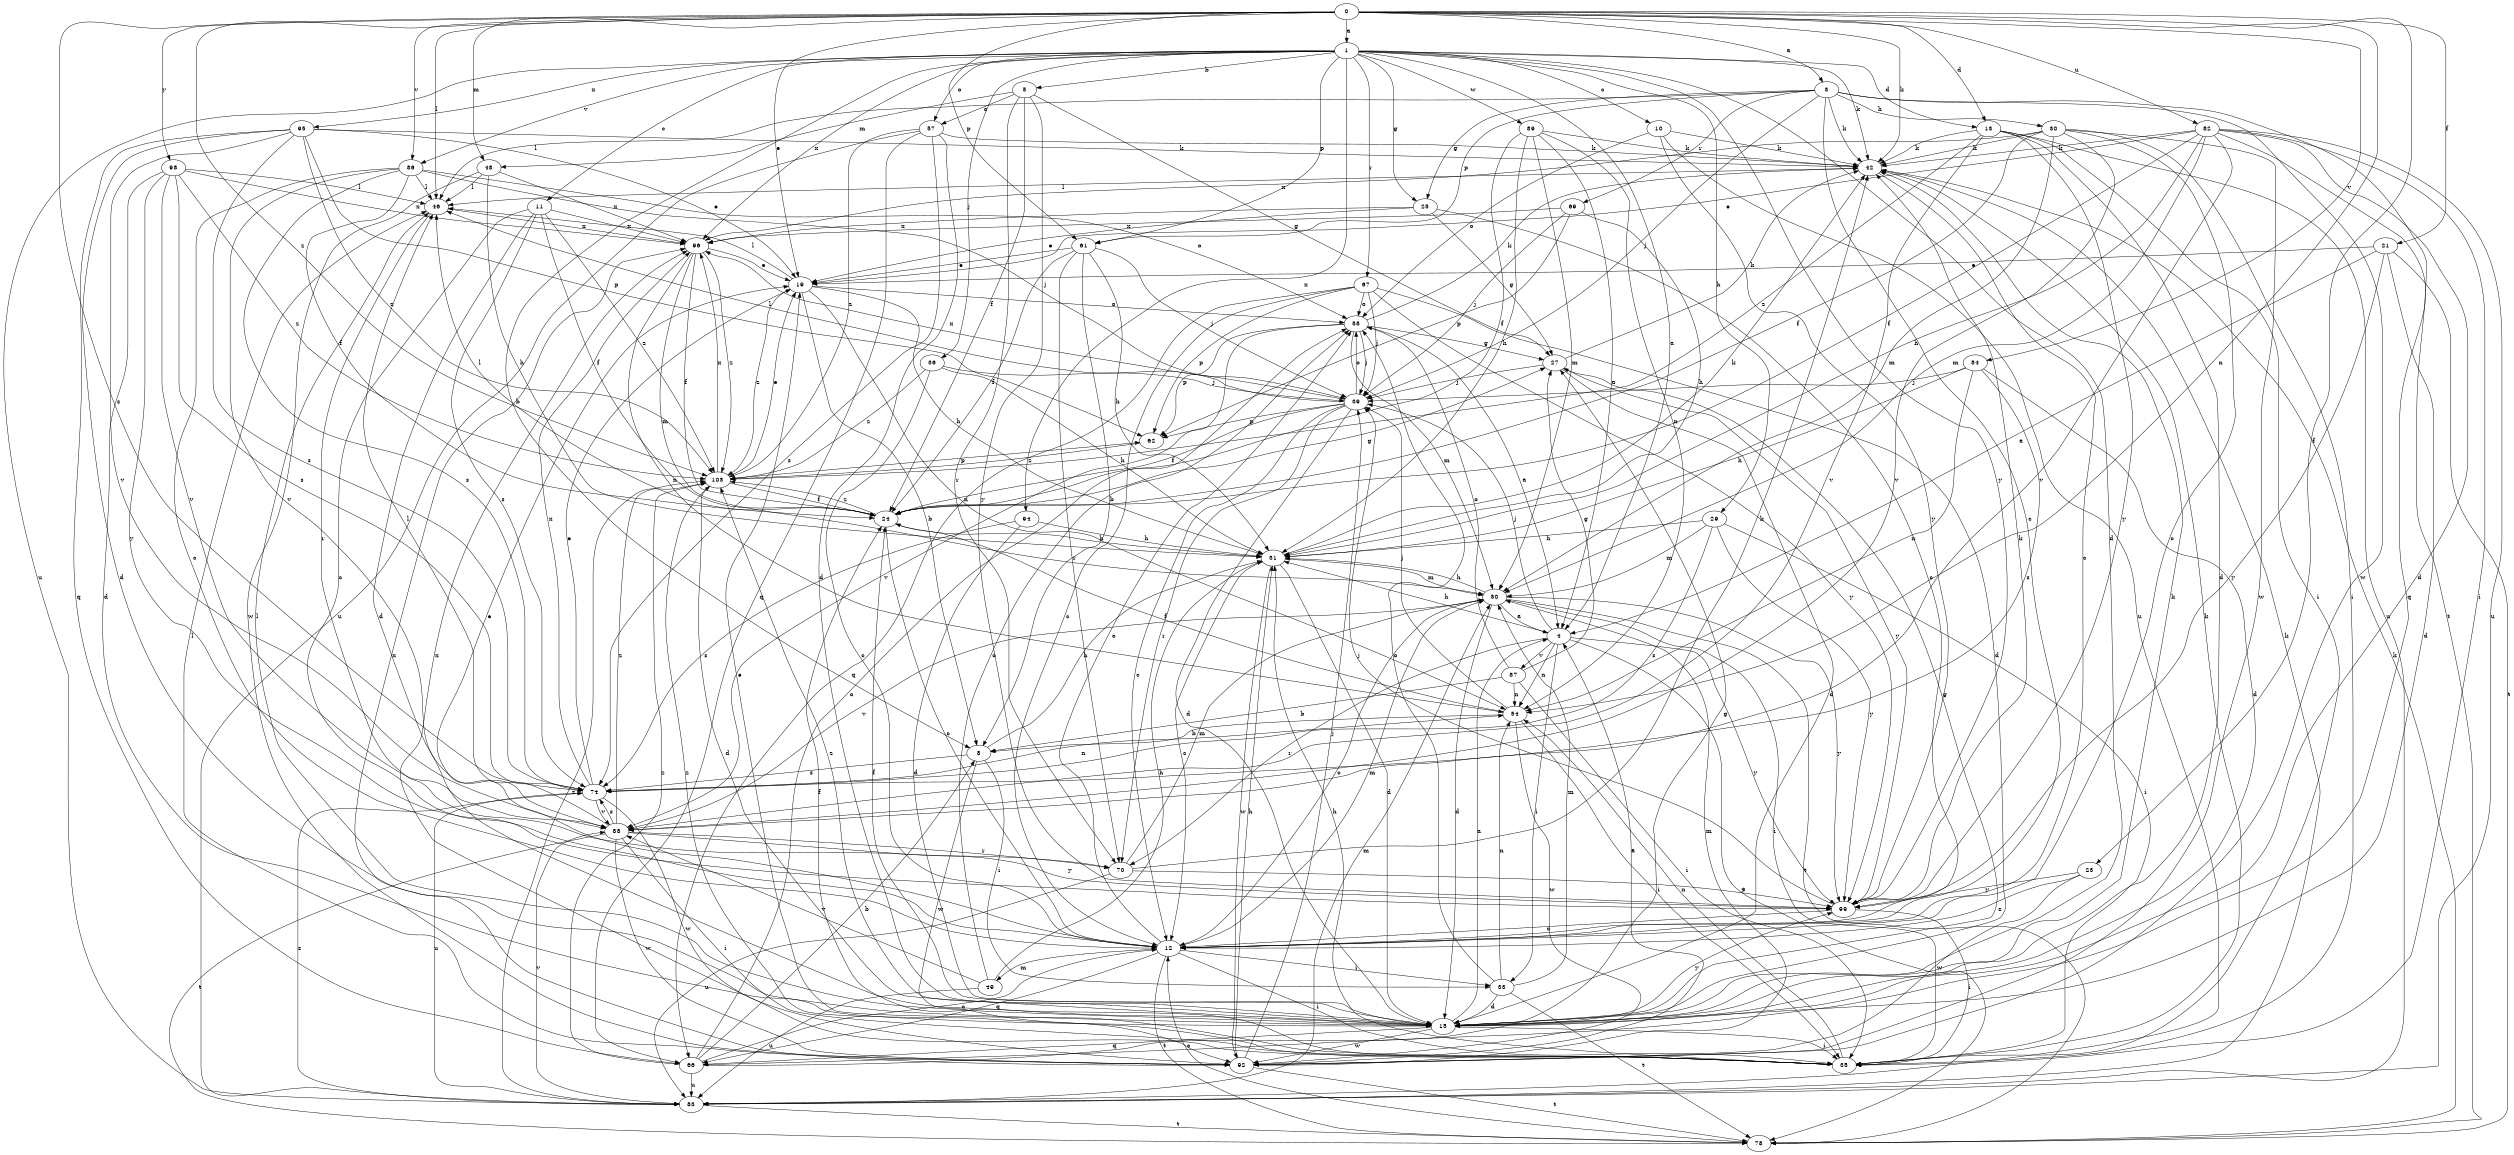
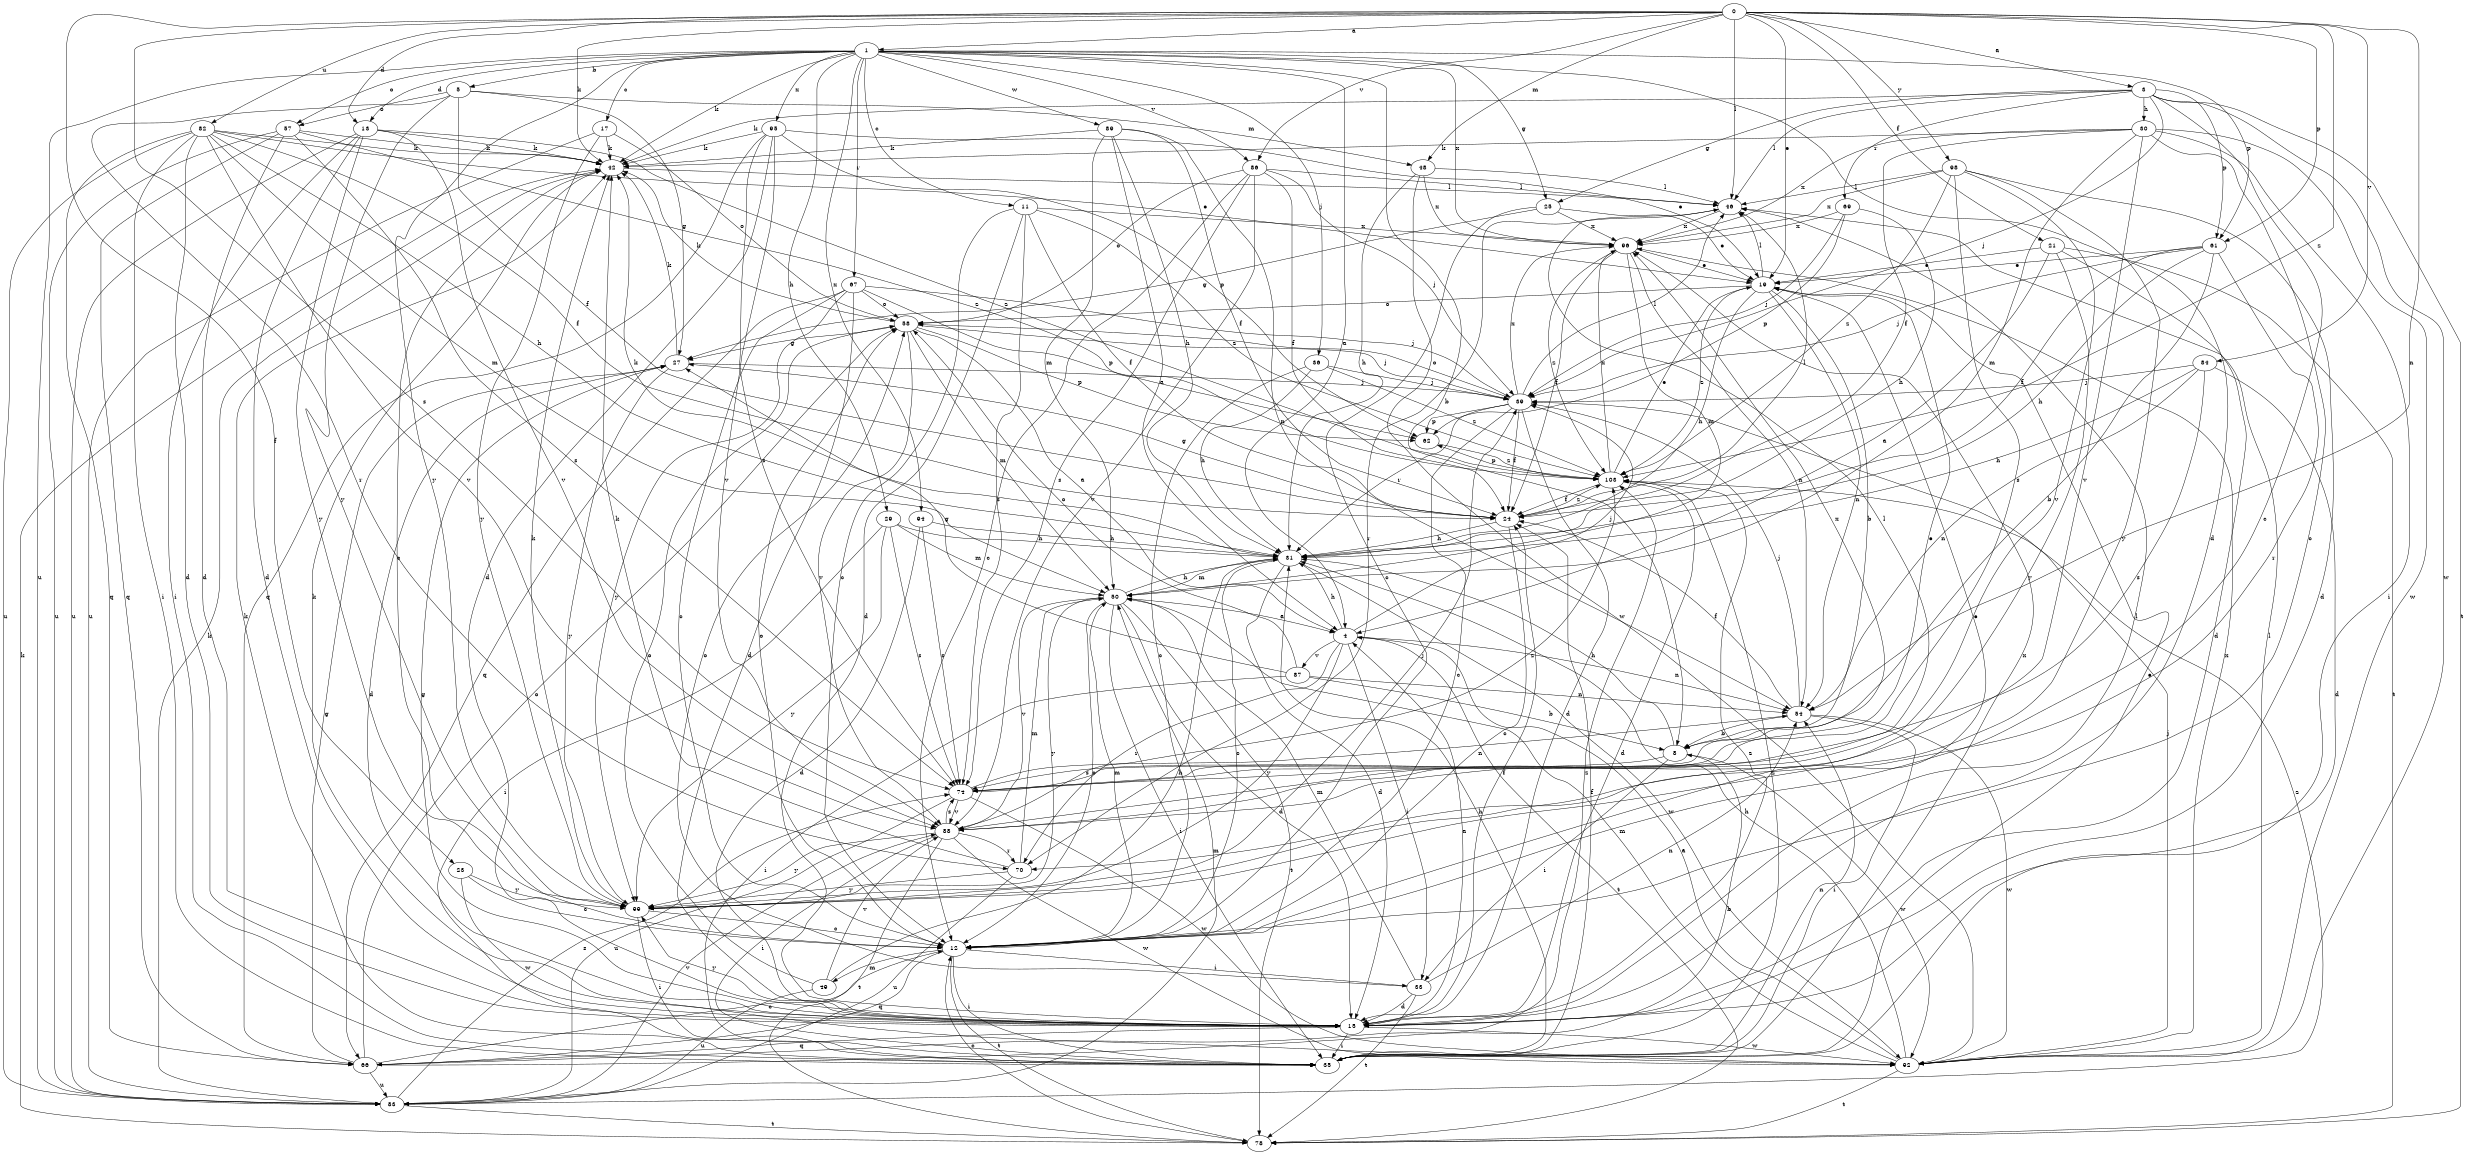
node "10": label "10" -> "17"
edge "95" -> "103": removed, label "z"
edge "39" -> "70": now "39" -> "31"
